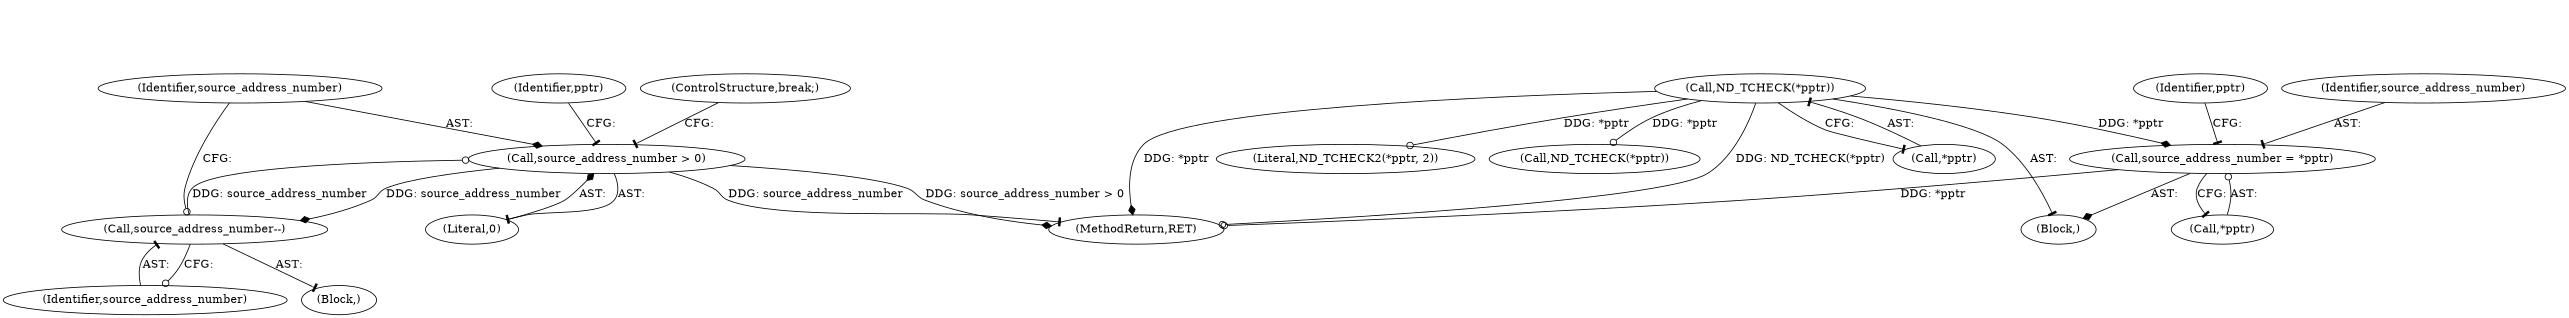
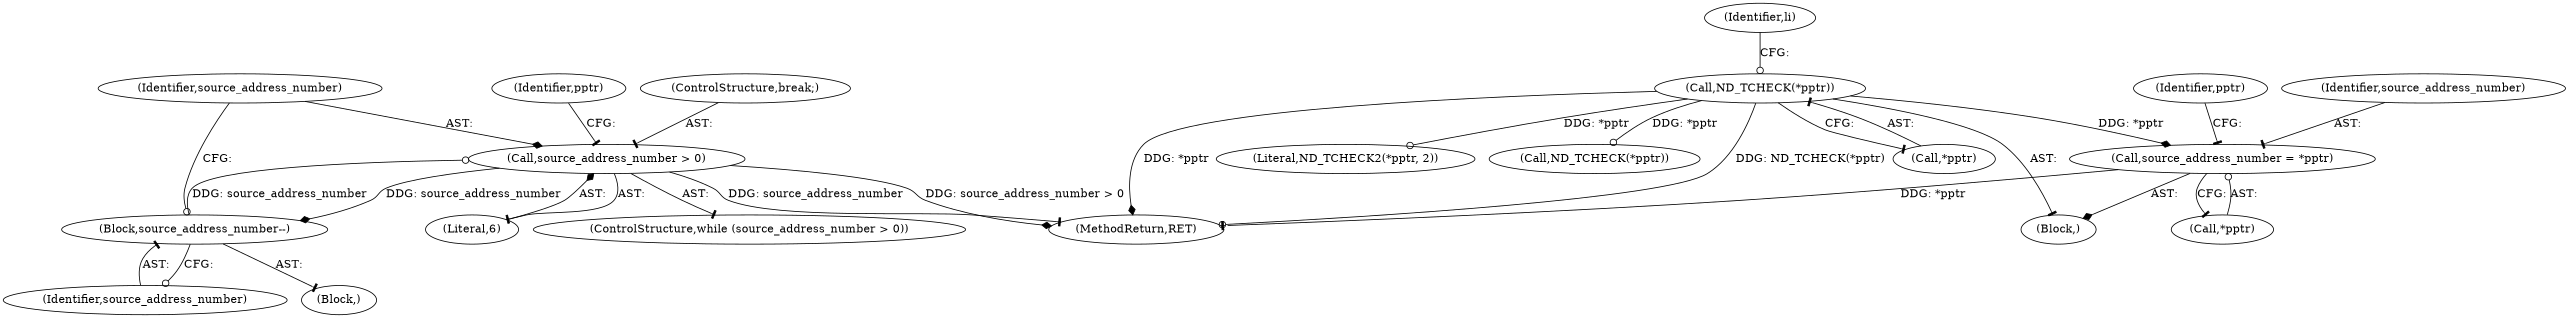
node "(Identifier,li)": added
edge "(ControlStructure,break;)" -> "(Call,source_address_number > 0)": label "CFG: " -> "AST: "
edge "(Call,source_address_number = *pptr)" -> "(MethodReturn,RET)": arrowhead odot -> tee
node "(Call,source_address_number--)": label "(Call,source_address_number--)" -> "(Block,source_address_number--)"
node "(Literal,0)": label "(Literal,0)" -> "(Literal,6)"
node "(ControlStructure,while (source_address_number > 0))": added
